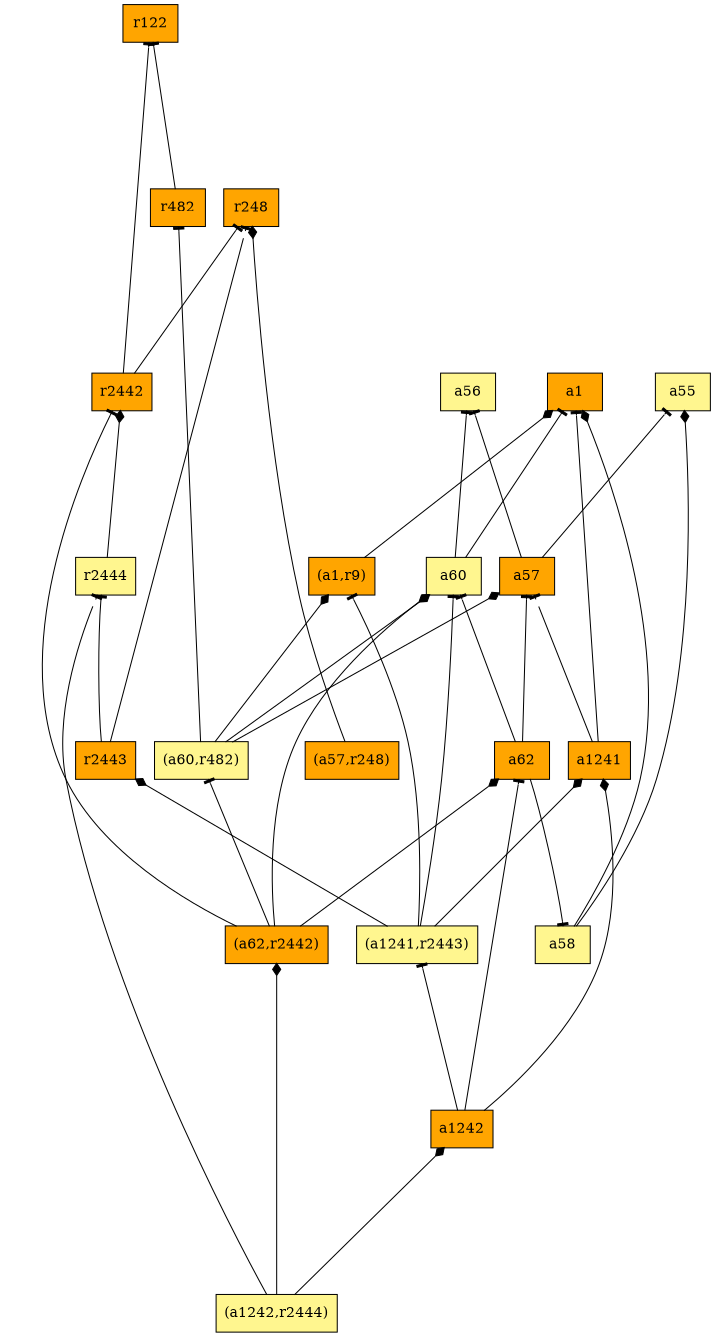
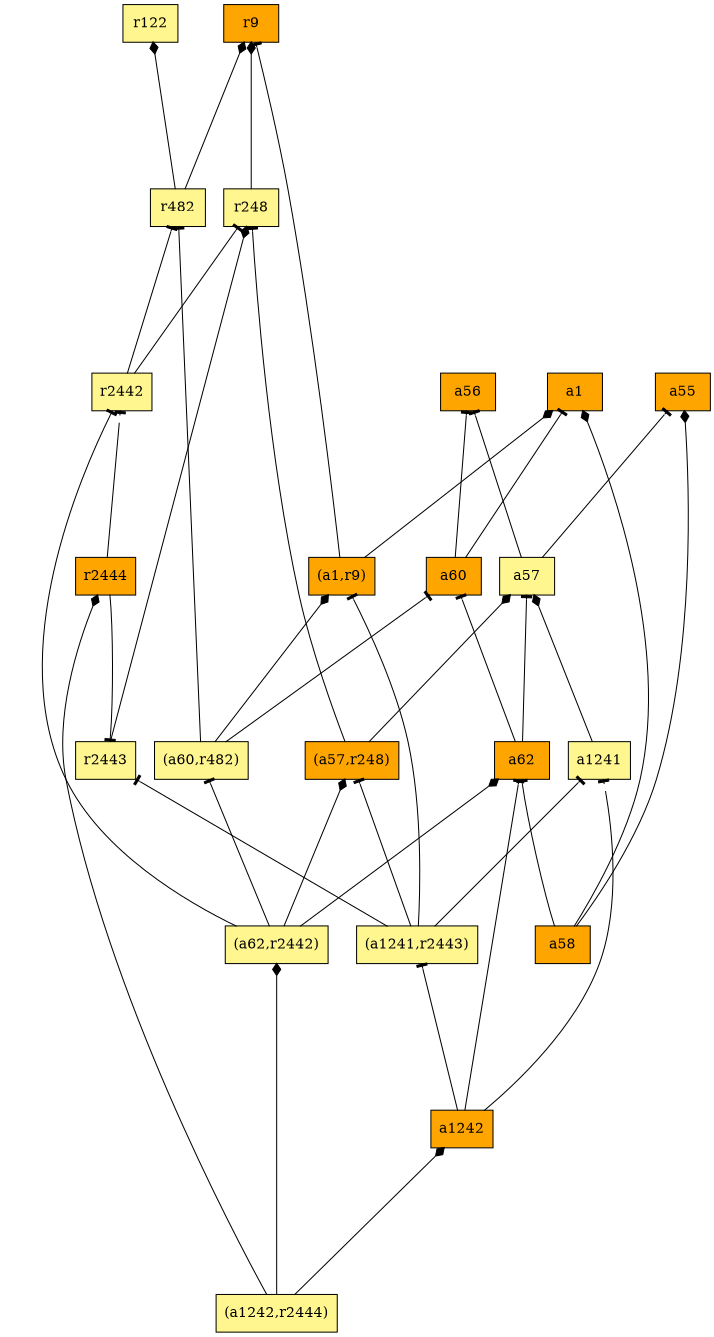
node "r122": fillcolor orange -> khaki1
node "r9": added
edge "r482" -> "r122": arrowhead tee -> diamond
node "r482": fillcolor orange -> khaki1
node "r248": fillcolor orange -> khaki1
edge "r2442" -> "r122": now "r2442" -> "r482"
node "r2442": fillcolor orange -> khaki1
node "a56": fillcolor khaki1 -> orange
node "a55": fillcolor khaki1 -> orange
edge "r2444" -> "r2442": arrowhead diamond -> tee
edge "r2443" -> "r248": arrowhead tee -> diamond
edge "(a57,r248)" -> "r248": arrowhead diamond -> tee
node "r2444": fillcolor khaki1 -> orange
node "a60": fillcolor khaki1 -> orange
node "a57": fillcolor orange -> khaki1
edge "a1241" -> "a1": removed
edge "(a60,r482)" -> "a60": arrowhead diamond -> tee
edge "r2443" -> "r2444": reversed
edge "(a60,r482)" -> "a57": now "(a57,r248)" -> "a57"
edge "a1241" -> "a57": arrowhead tee -> diamond
edge "(a62,r2442)" -> "a60": now "(a62,r2442)" -> "(a57,r248)"
node "r2443": fillcolor orange -> khaki1
node "a1241": fillcolor orange -> khaki1
edge "(a1241,r2443)" -> "a60": now "(a1241,r2443)" -> "(a57,r248)"
edge "a62" -> "a58": reversed
edge "(a1241,r2443)" -> "r2443": arrowhead diamond -> tee
edge "(a1241,r2443)" -> "a1241": arrowhead diamond -> tee
node "(a62,r2442)": fillcolor orange -> khaki1
node "a58": fillcolor khaki1 -> orange
edge "(a1242,r2444)" -> "r2444": arrowhead tee -> diamond
edge "a1242" -> "a1241": arrowhead diamond -> tee
